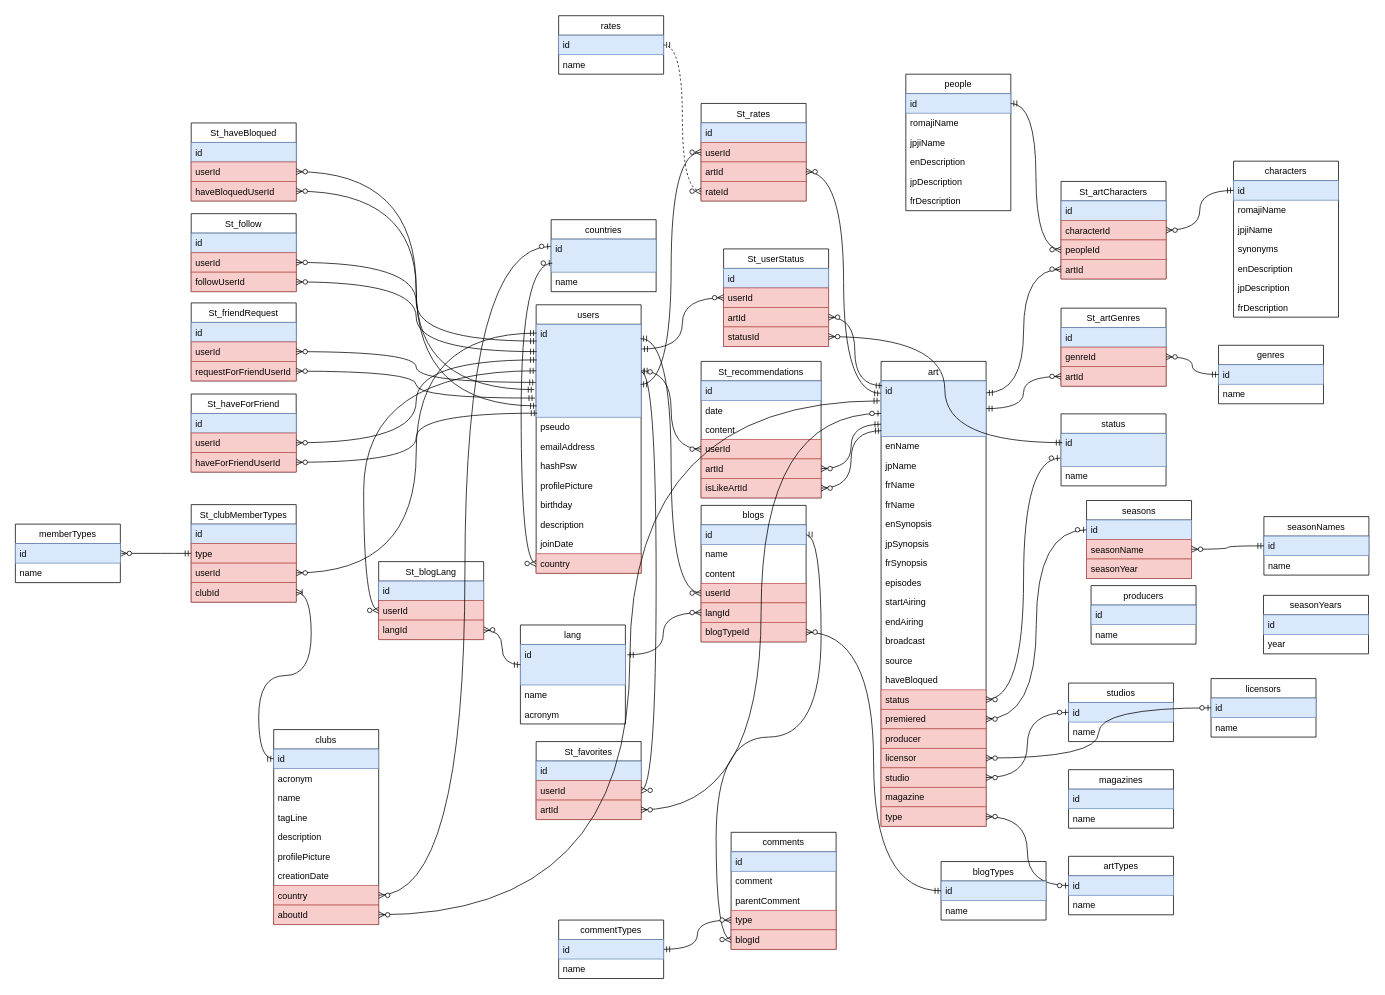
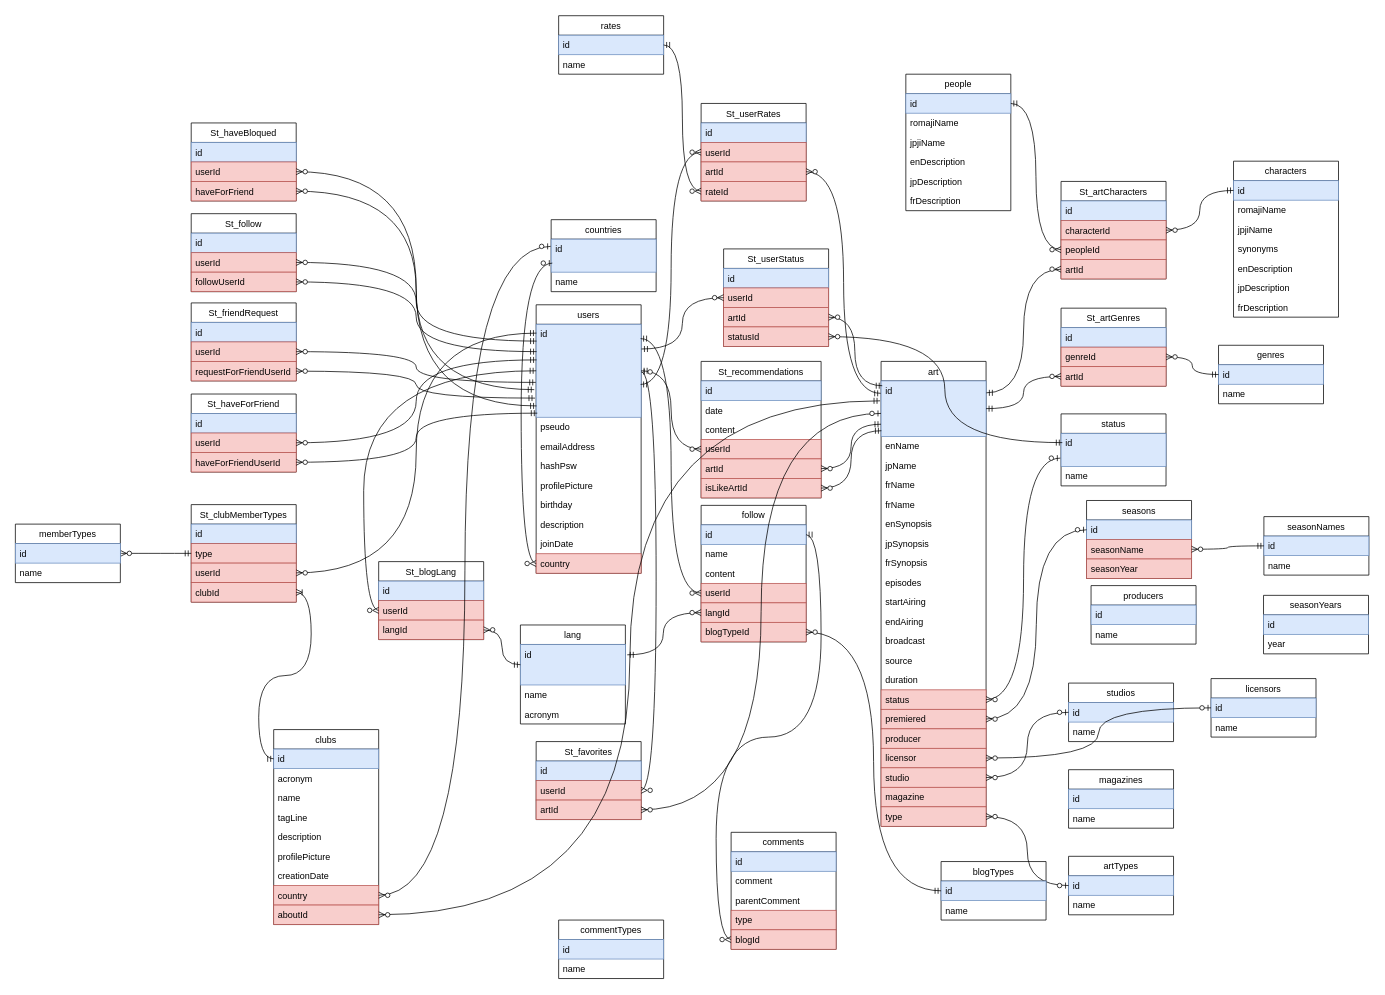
node "St_rates": label "St_rates" -> "St_userRates"
edge "rates" -- "rateId": style dashed -> solid
node "haveBloquedUserId": label "haveBloquedUserId" -> "haveForFriend"
node "blogs": label "blogs" -> "follow"
node "haveBloqued": label "haveBloqued" -> "duration"
edge "comments" -- "commentTypes": removed
